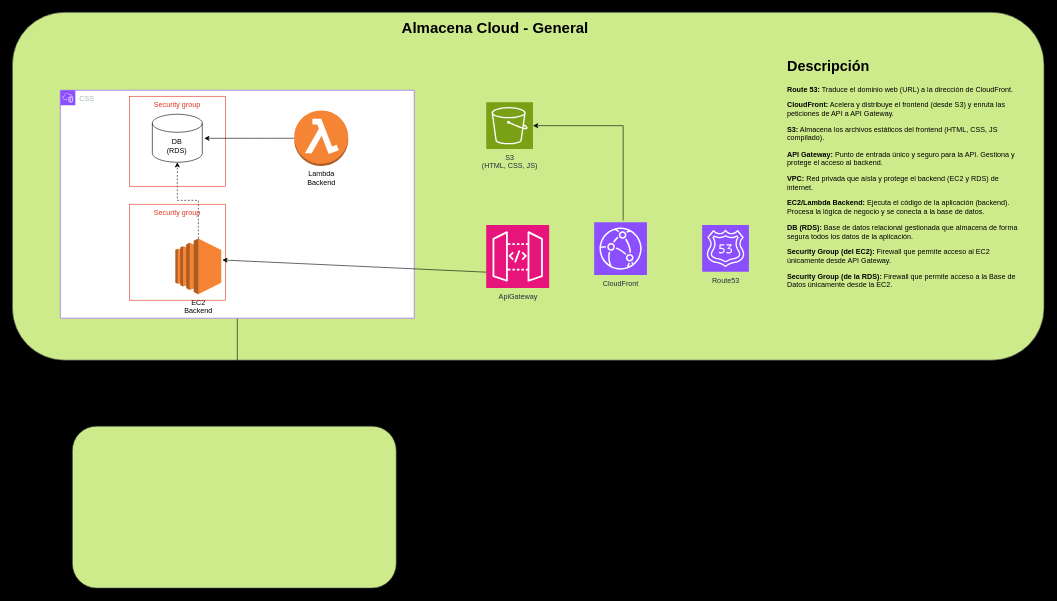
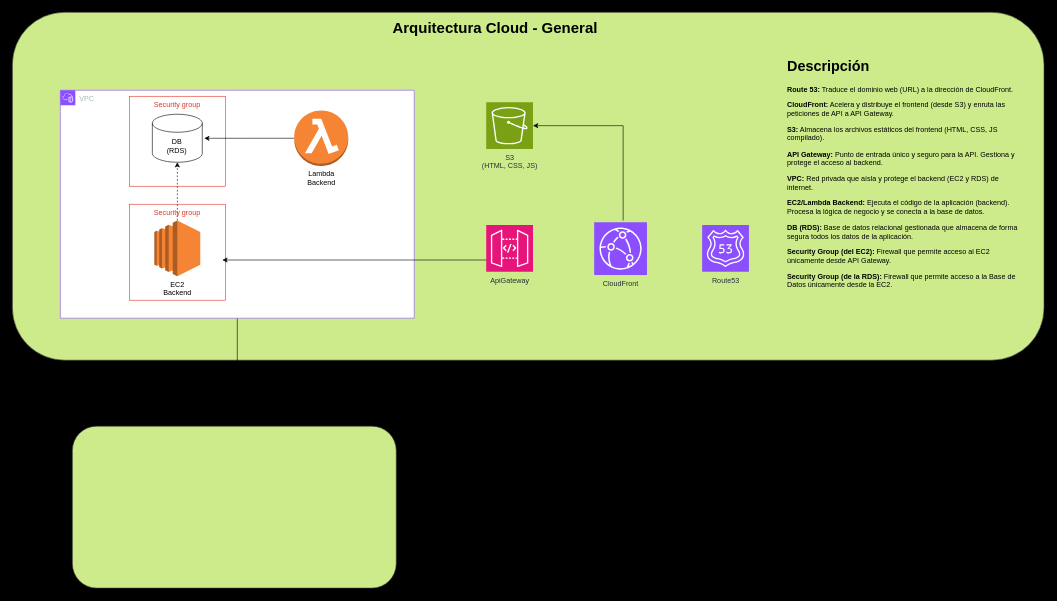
node "Almacena Cloud - General": label "Almacena Cloud - General" -> "Arquitectura Cloud - General"
node "CSS": label "CSS" -> "VPC"
node "ApiGateway": size 63x63 -> 47x47
node "EC2 Backend": moved (198, 266) -> (177, 248)
